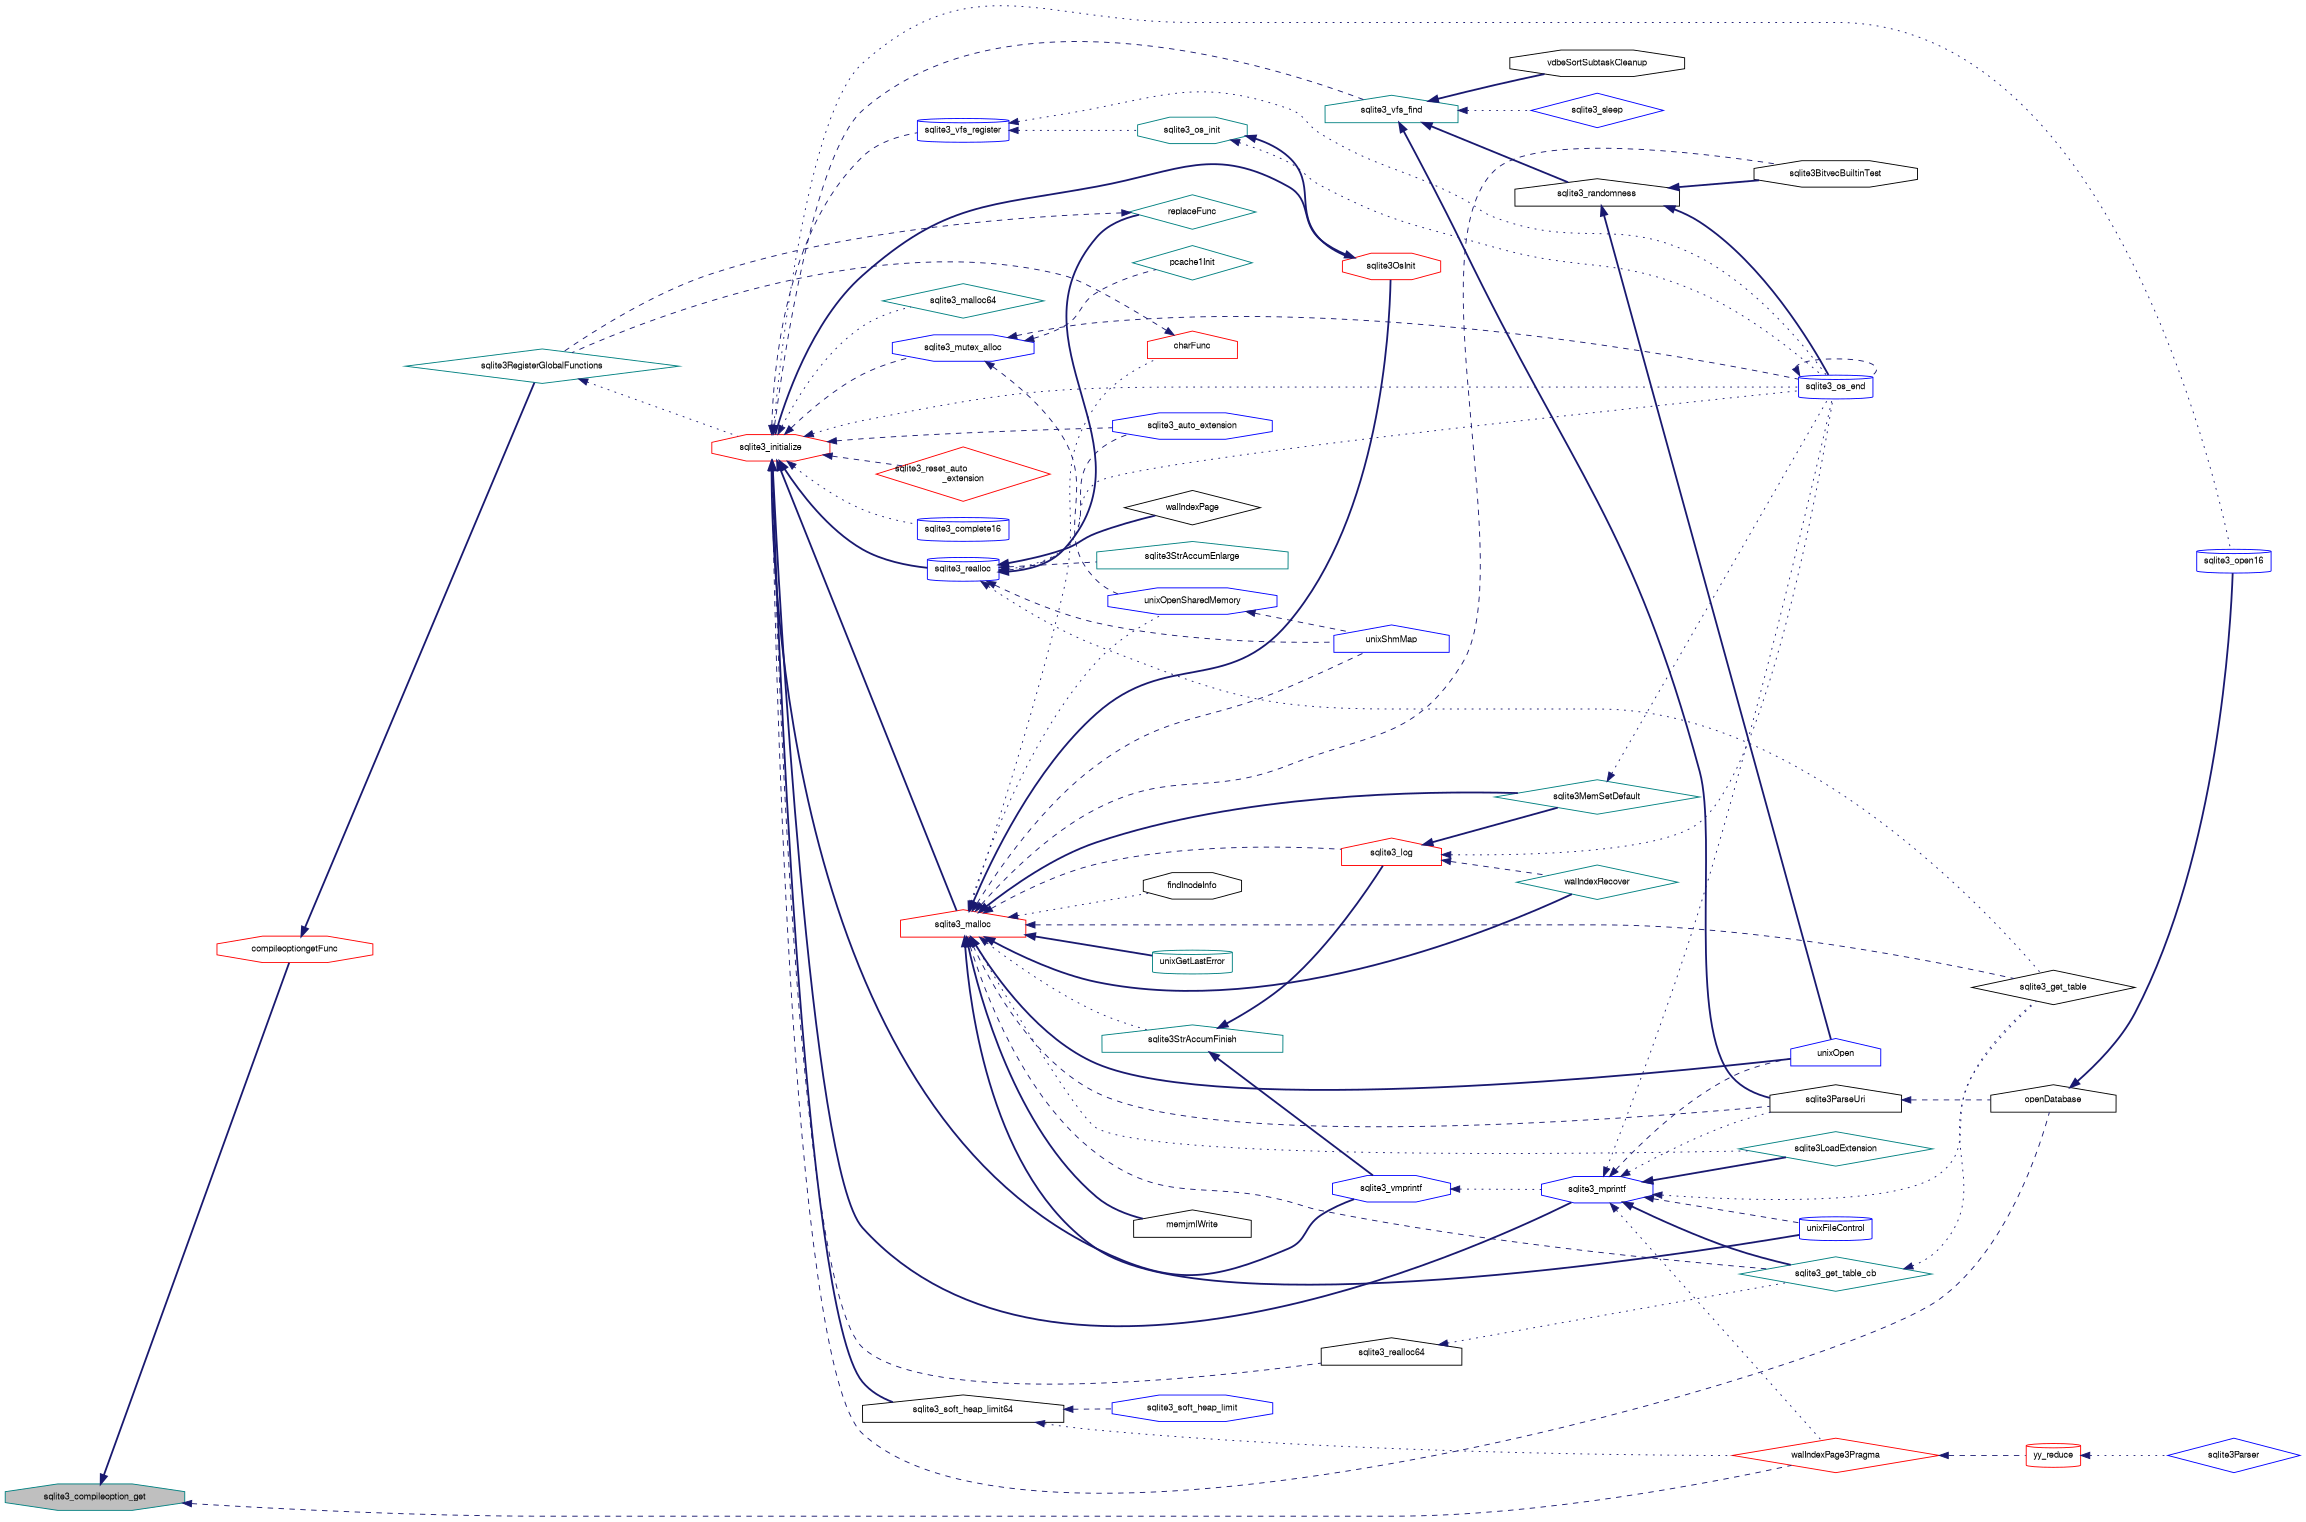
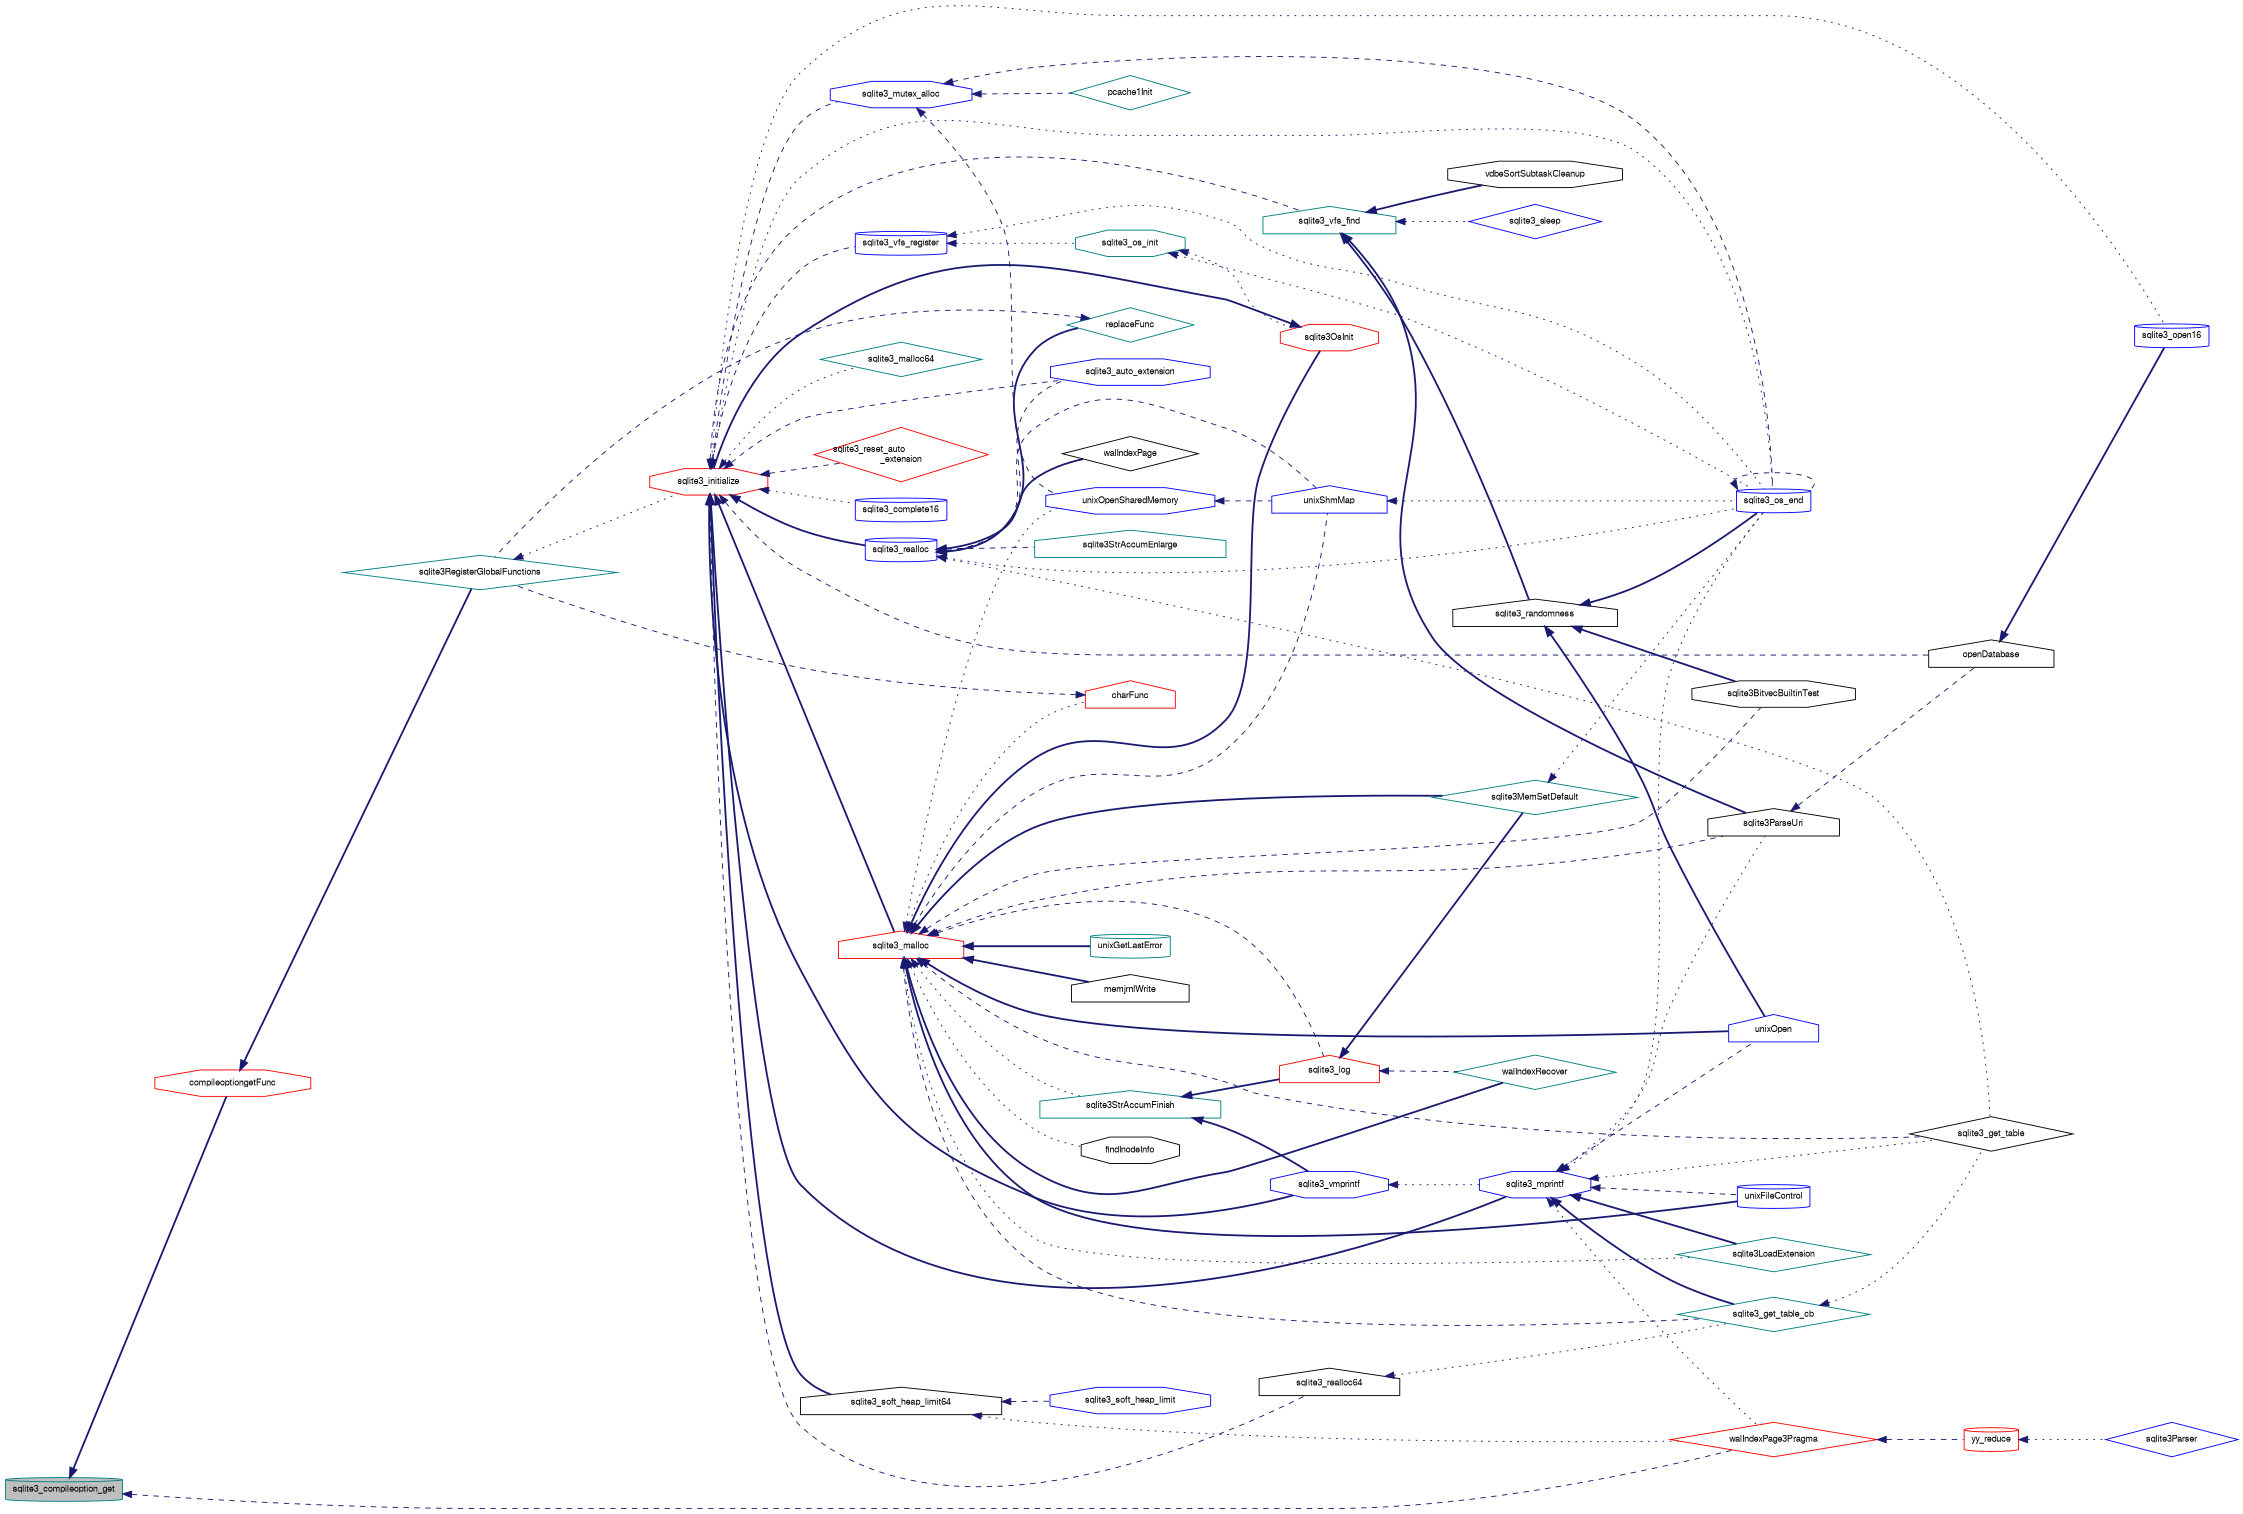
edge "sqlite3OsInit" -> "sqlite3_os_init": style bold -> dotted
edge "sqlite3_os_end" -> "sqlite3_log": now "sqlite3_os_end" -> "unixShmMap"
node "sqlite3_compileoption_get": shape octagon -> cylinder
